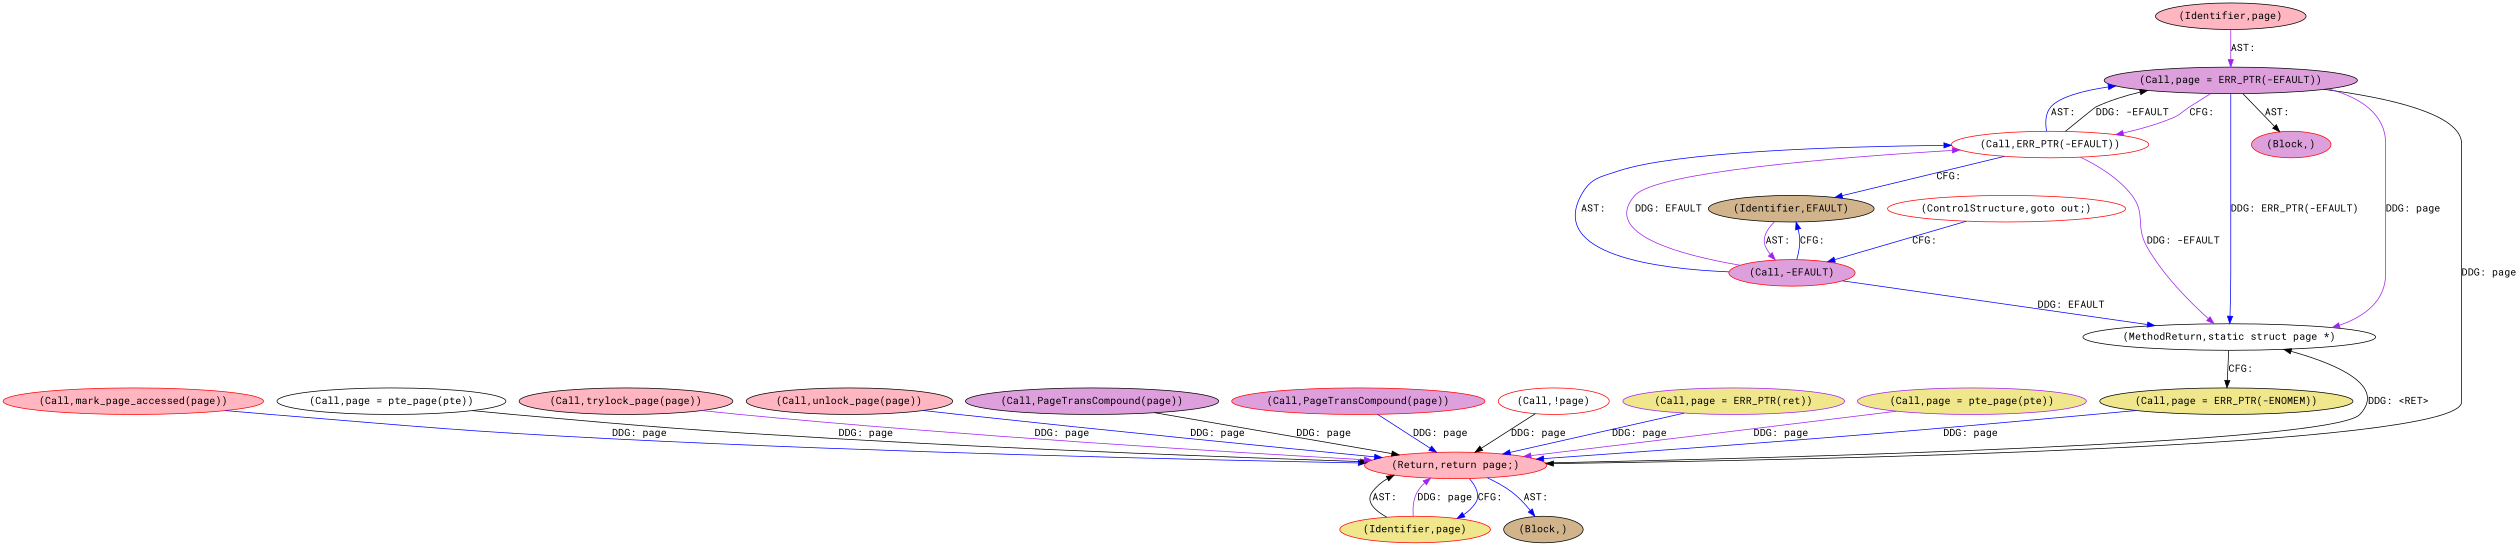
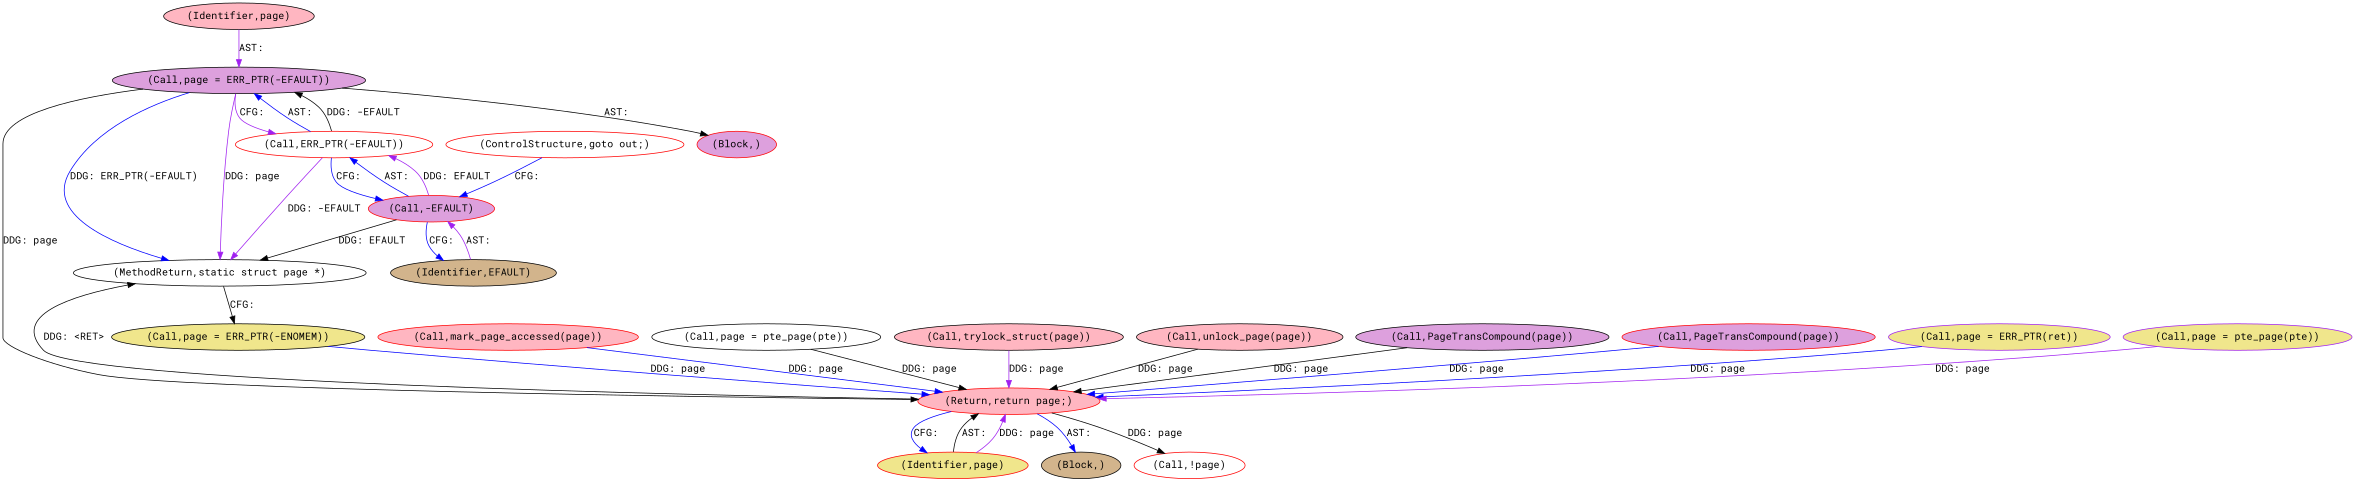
edge "(Call,ERR_PTR(-EFAULT))" -> "(Identifier,EFAULT)": now "(Call,ERR_PTR(-EFAULT))" -> "(Call,-EFAULT)"
edge "(Call,-EFAULT)" -> "(MethodReturn,static struct page *)": color blue -> black
node "(Call,trylock_page(page))": label "(Call,trylock_page(page))" -> "(Call,trylock_struct(page))"
edge "(Call,!page)" -> "(Return,return page;)": reversed
edge "(Call,unlock_page(page))" -> "(Return,return page;)": color blue -> black
